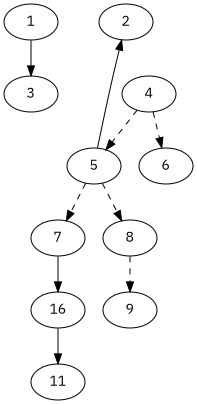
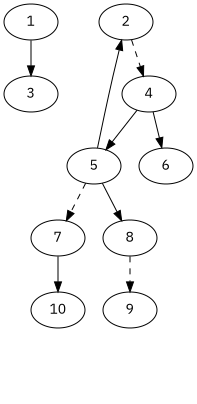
edge "2" -> "4": added
edge "4" -> "6": style dashed -> solid
edge "4" -> "5": style dashed -> solid
edge "5" -> "8": style dashed -> solid
node "16": label "16" -> "10"
node "11": removed
